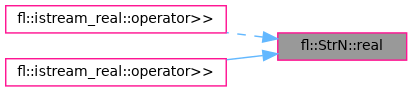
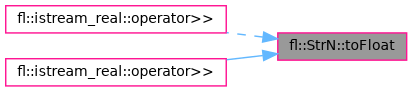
node "fl::StrN::real": label "fl::StrN::real" -> "fl::StrN::toFloat"
